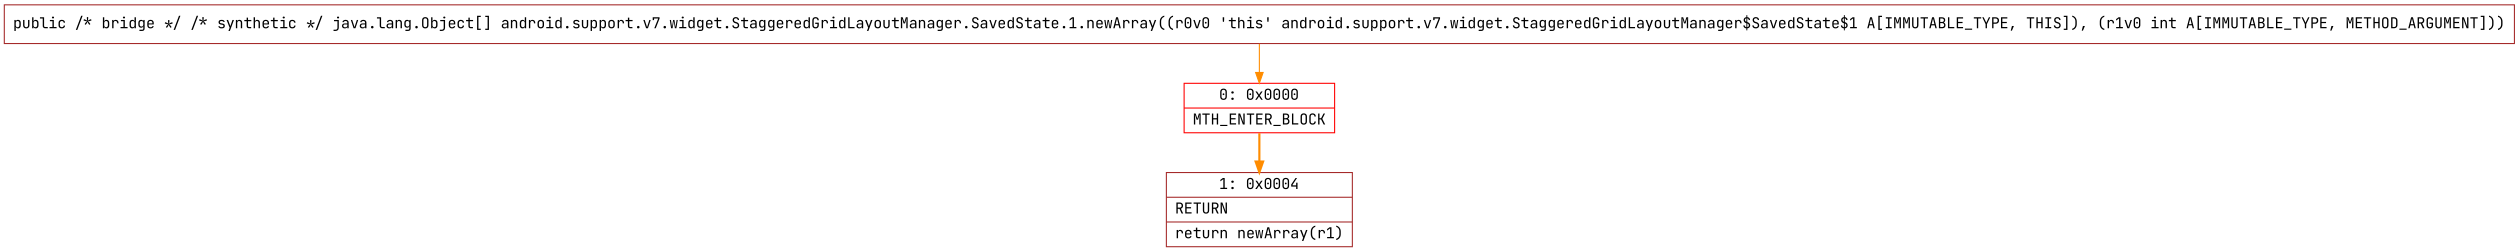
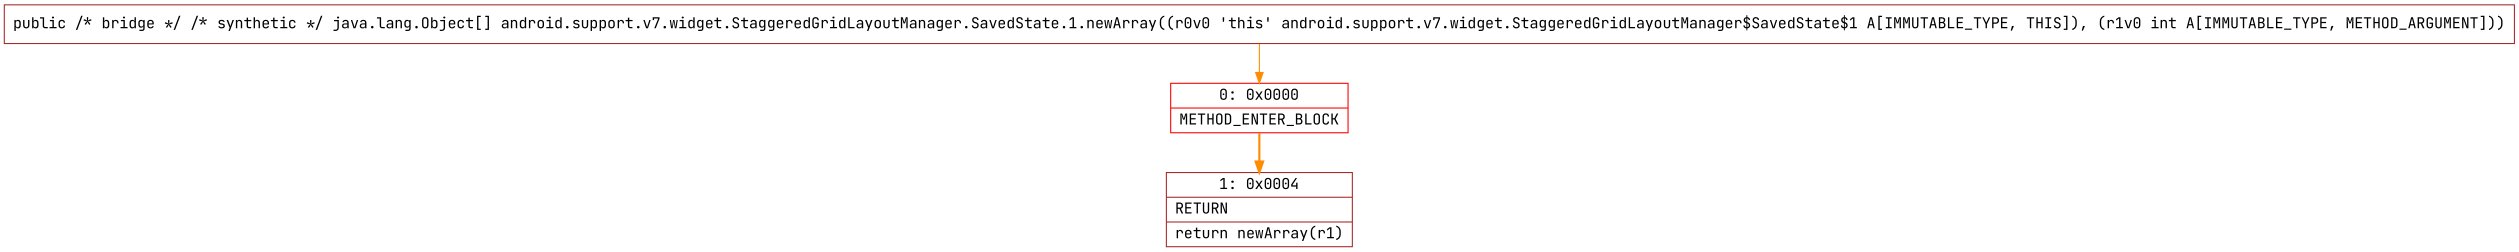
node "0: 0x0000": text "MTH_ENTER_BLOCK" -> "METHOD_ENTER_BLOCK"
